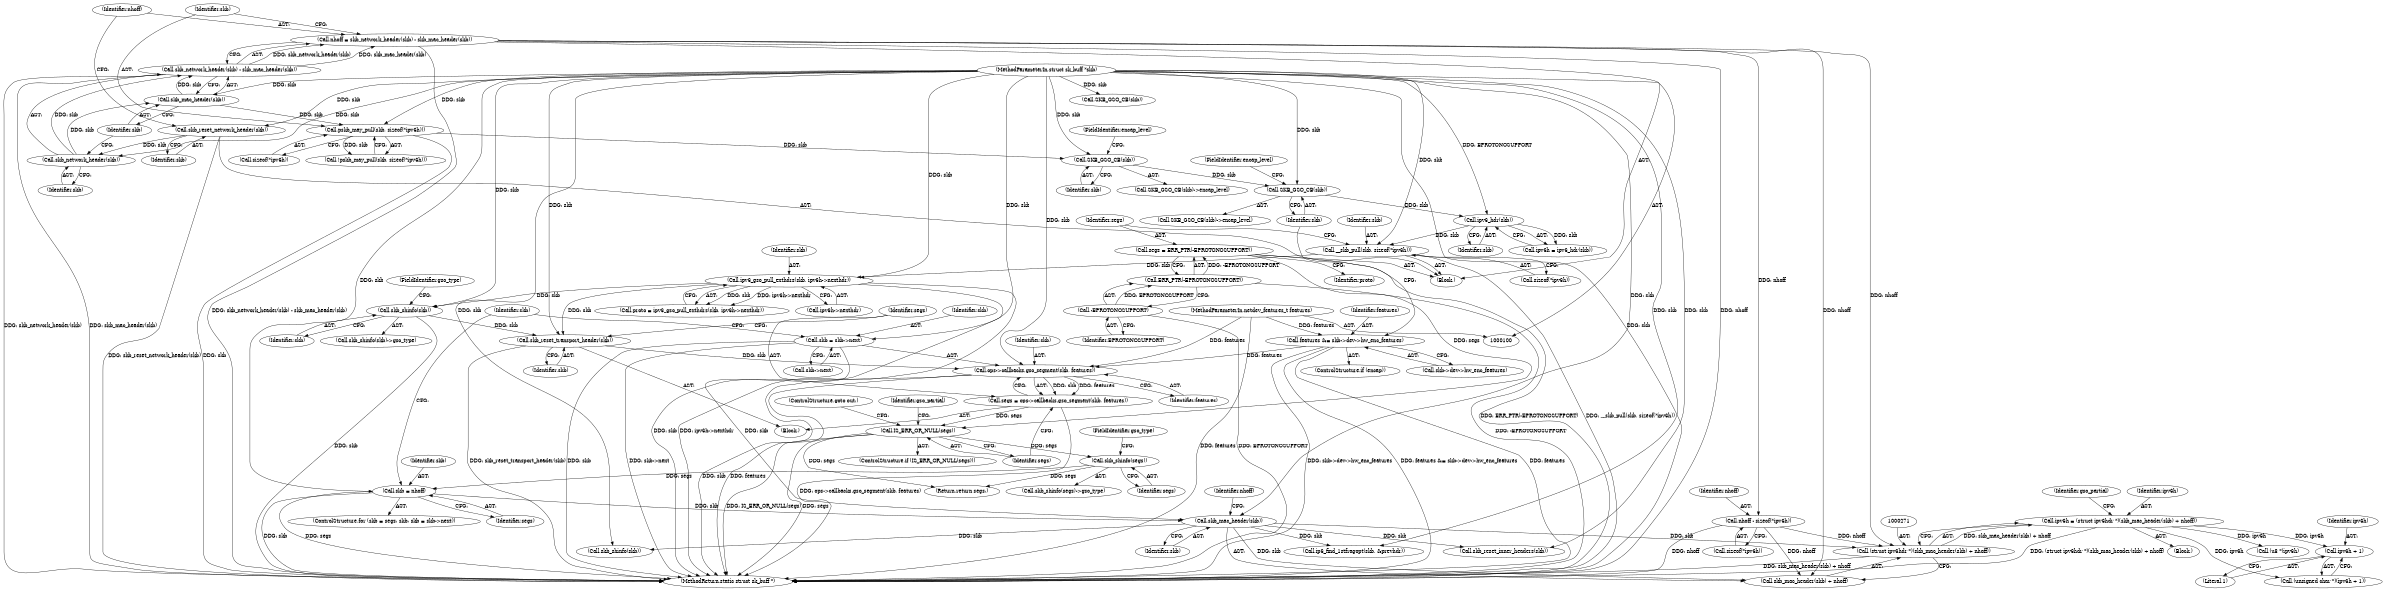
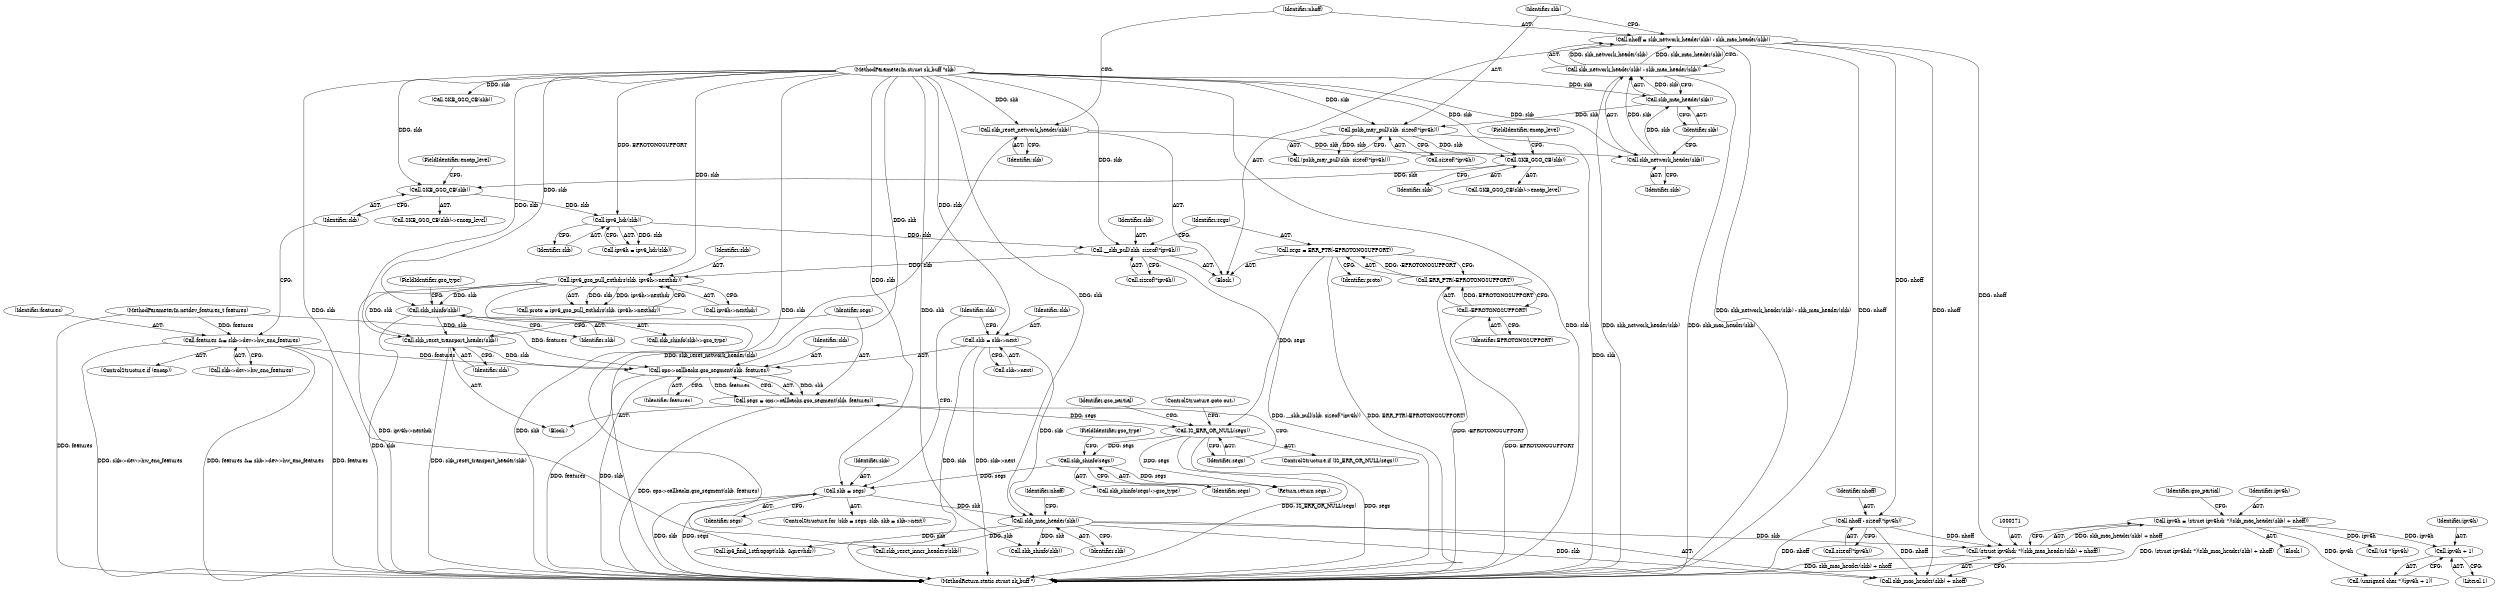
node "1000100": removed
node "(Call,skb = nhoff)": label "(Call,skb = nhoff)" -> "(Call,skb = segs)"
